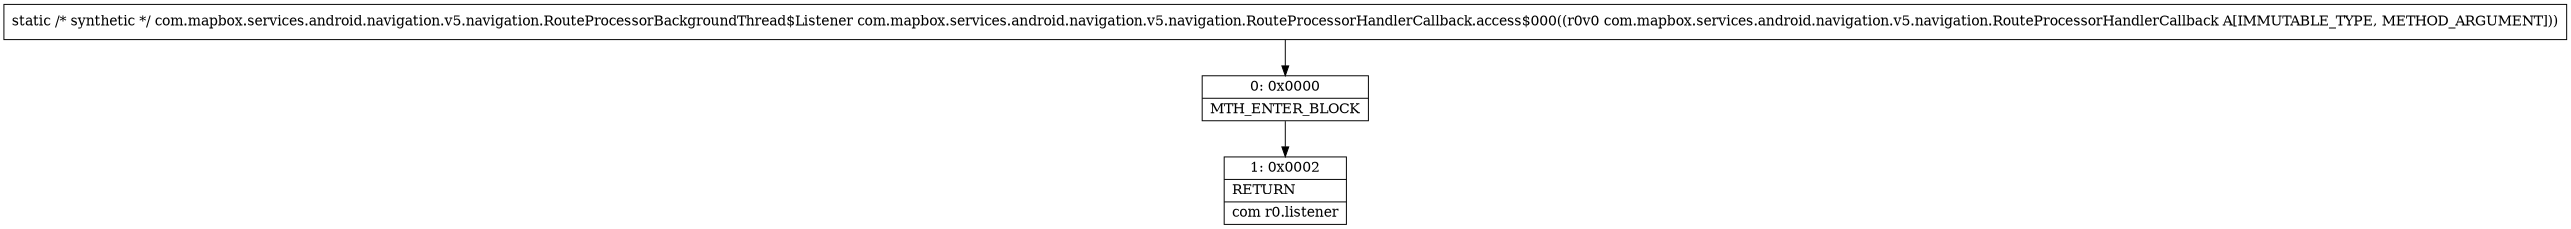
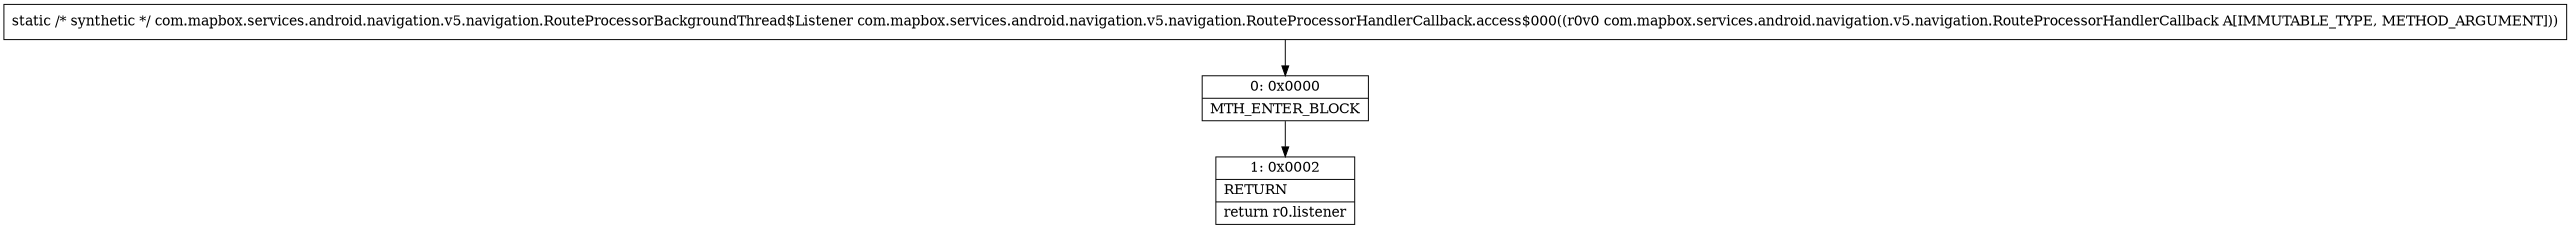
node "1: 0x0002": text "com r0.listener" -> "return r0.listener"
